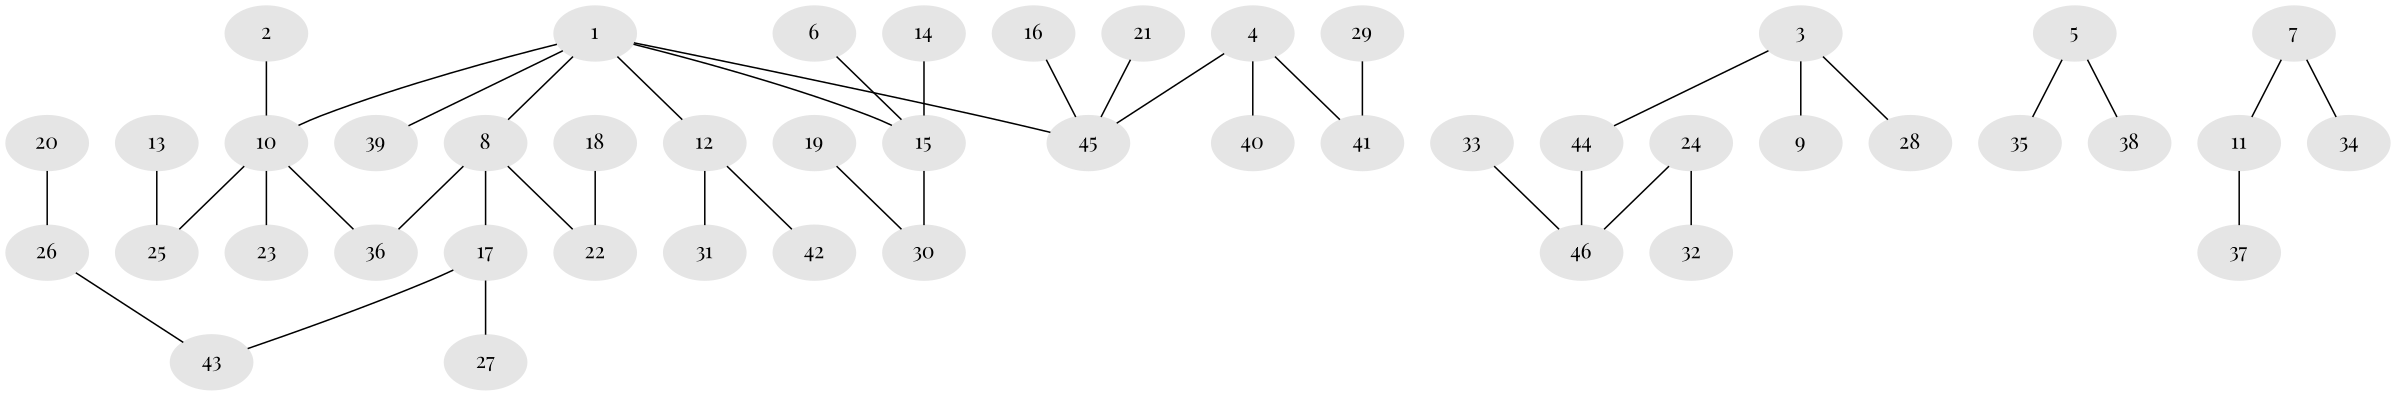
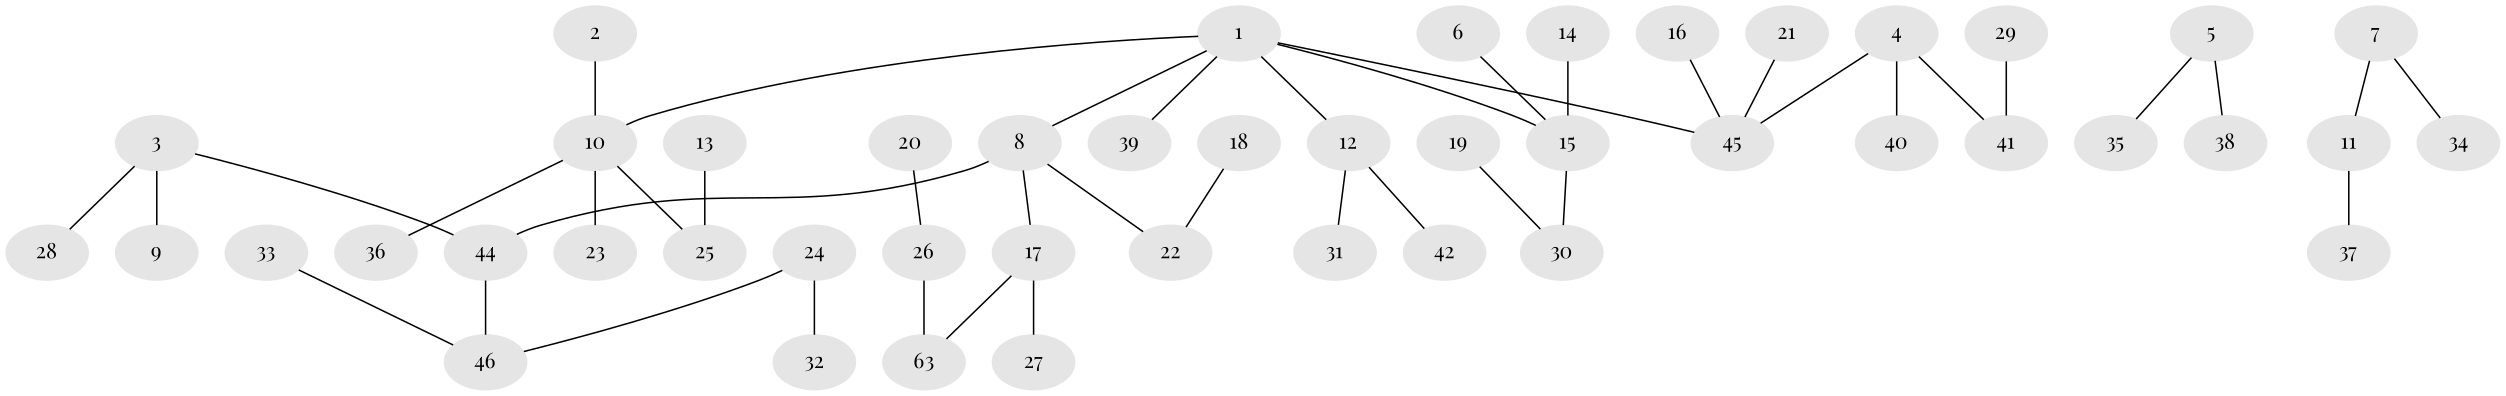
edge "8" -- "36": now "8" -- "44"
node "43": label "43" -> "63"
